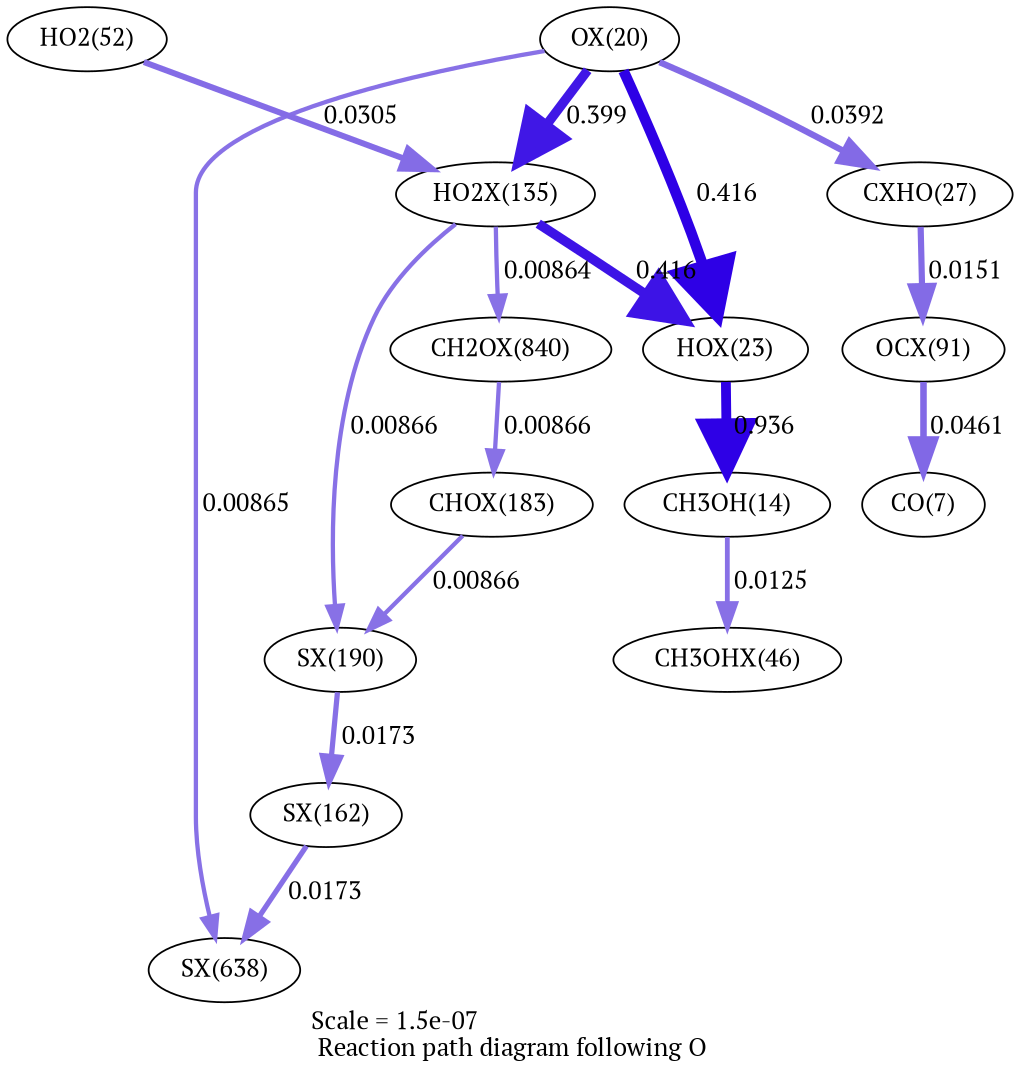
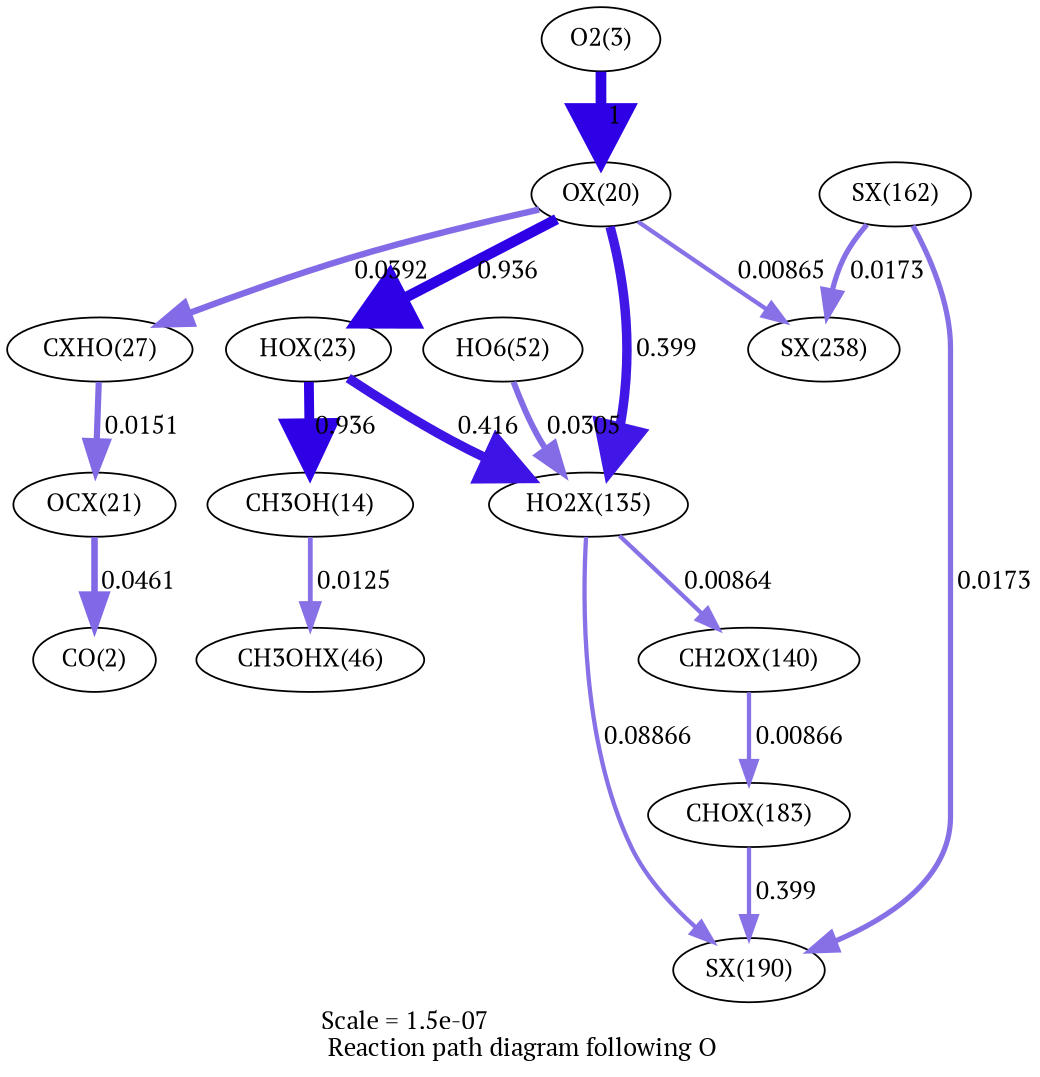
node "HO2(52)": label "HO2(52)" -> "HO6(52)"
node "O2(3)": added
edge "OX(20)" -> "HOX(23)": label " 0.416" -> " 0.936"
edge "HO2X(135)" -> "HOX(23)": reversed
node "CH2OX(840)": label "CH2OX(840)" -> "CH2OX(140)"
node "OCX(91)": label "OCX(91)" -> "OCX(21)"
edge "HO2X(135)" -> "SX(190)": label " 0.00866" -> " 0.08866"
node "CO(7)": label "CO(7)" -> "CO(2)"
edge "CHOX(183)" -> "SX(190)": label " 0.00866" -> " 0.399"
edge "SX(190)" -> "SX(162)": reversed
node "SX(638)": label "SX(638)" -> "SX(238)"
